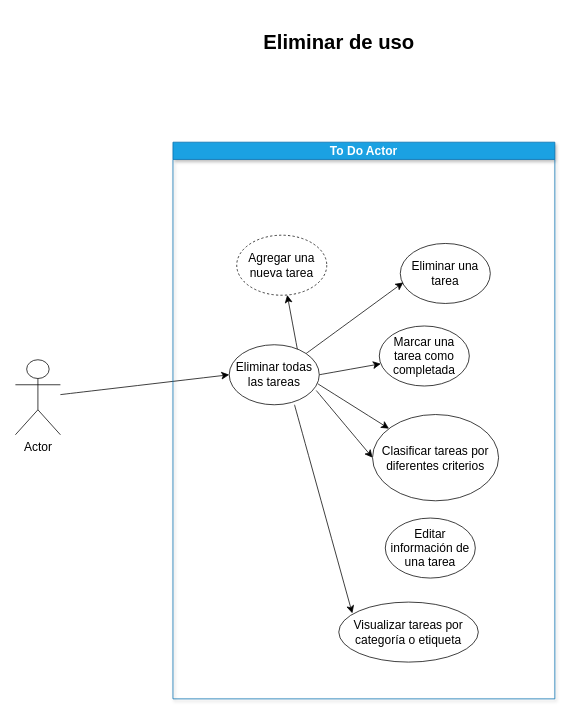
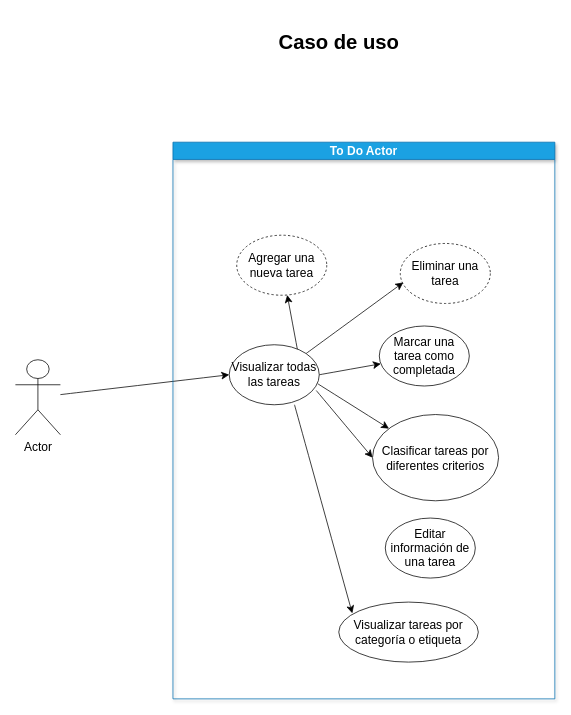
node "Eliminar de uso": label "Eliminar de uso" -> "Caso de uso"
node "Eliminar una tarea": style solid -> dashed
node "Eliminar todas las tareas": label "Eliminar todas las tareas" -> "Visualizar todas las tareas"
